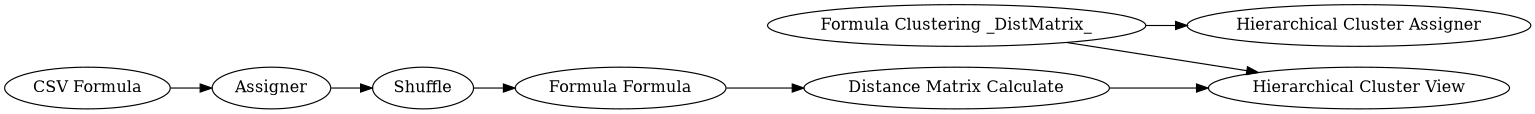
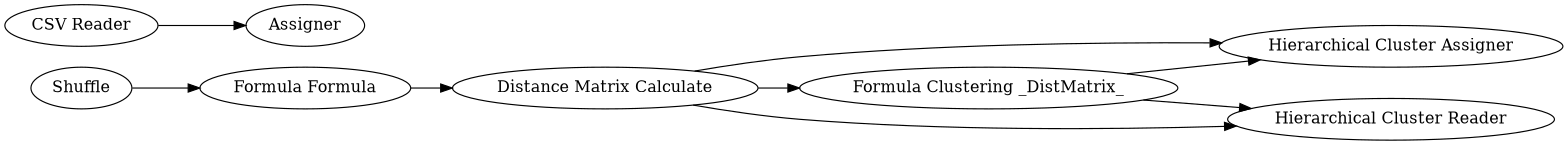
edge "Distance Matrix Calculate" -> "Hierarchical Cluster Assigner": added
node "CSV Formula": label "CSV Formula" -> "CSV Reader"
edge "Assigner" -> "Shuffle": removed
edge "Distance Matrix Calculate" -> "Formula Clustering _DistMatrix_": added
node "Hierarchical Cluster View": label "Hierarchical Cluster View" -> "Hierarchical Cluster Reader"
